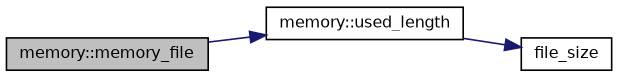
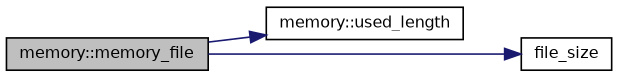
edge "memory::used_length" -> "file_size": now "memory::memory_file" -> "file_size"
